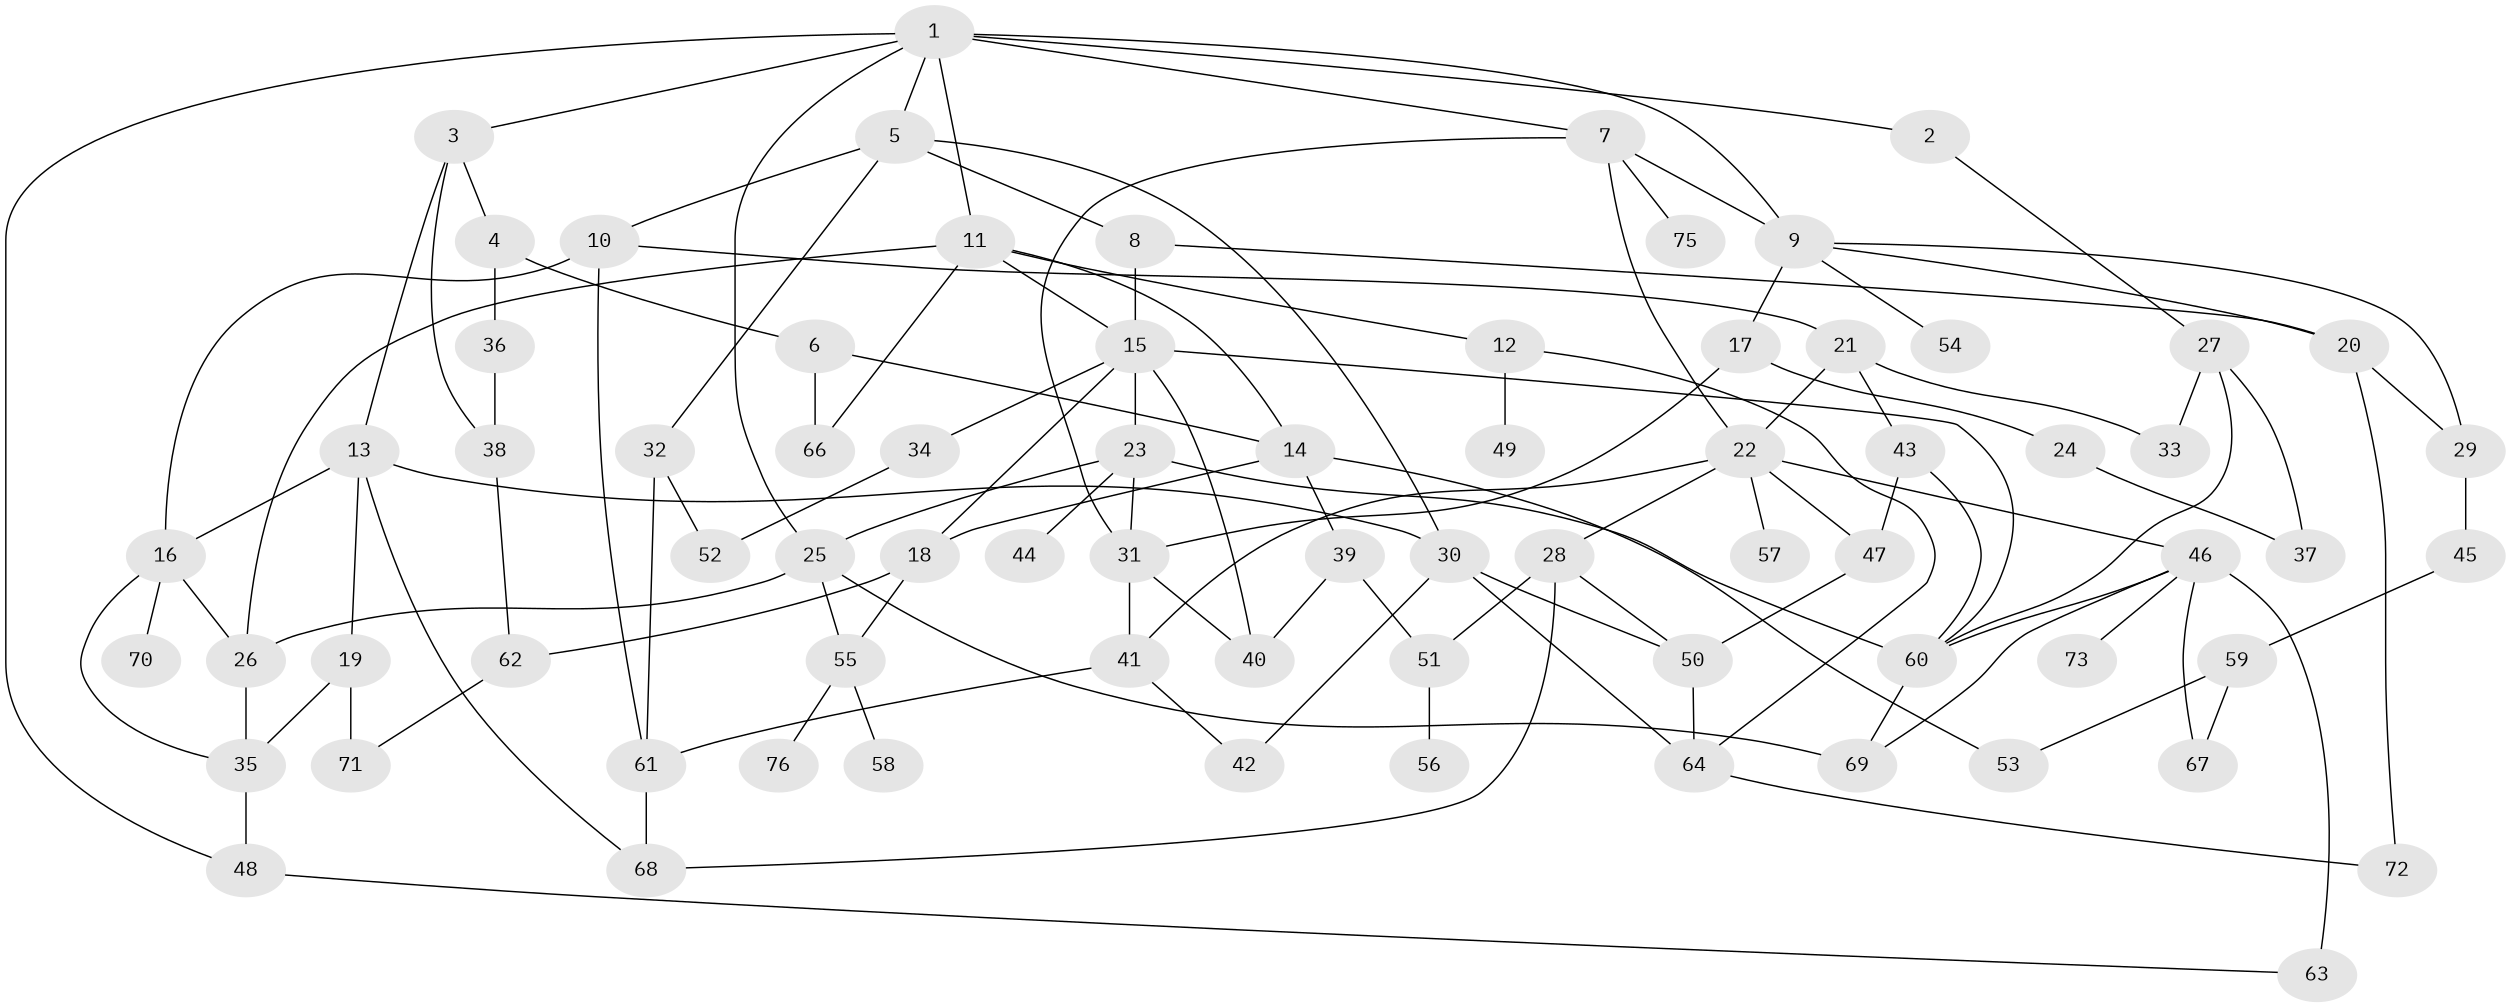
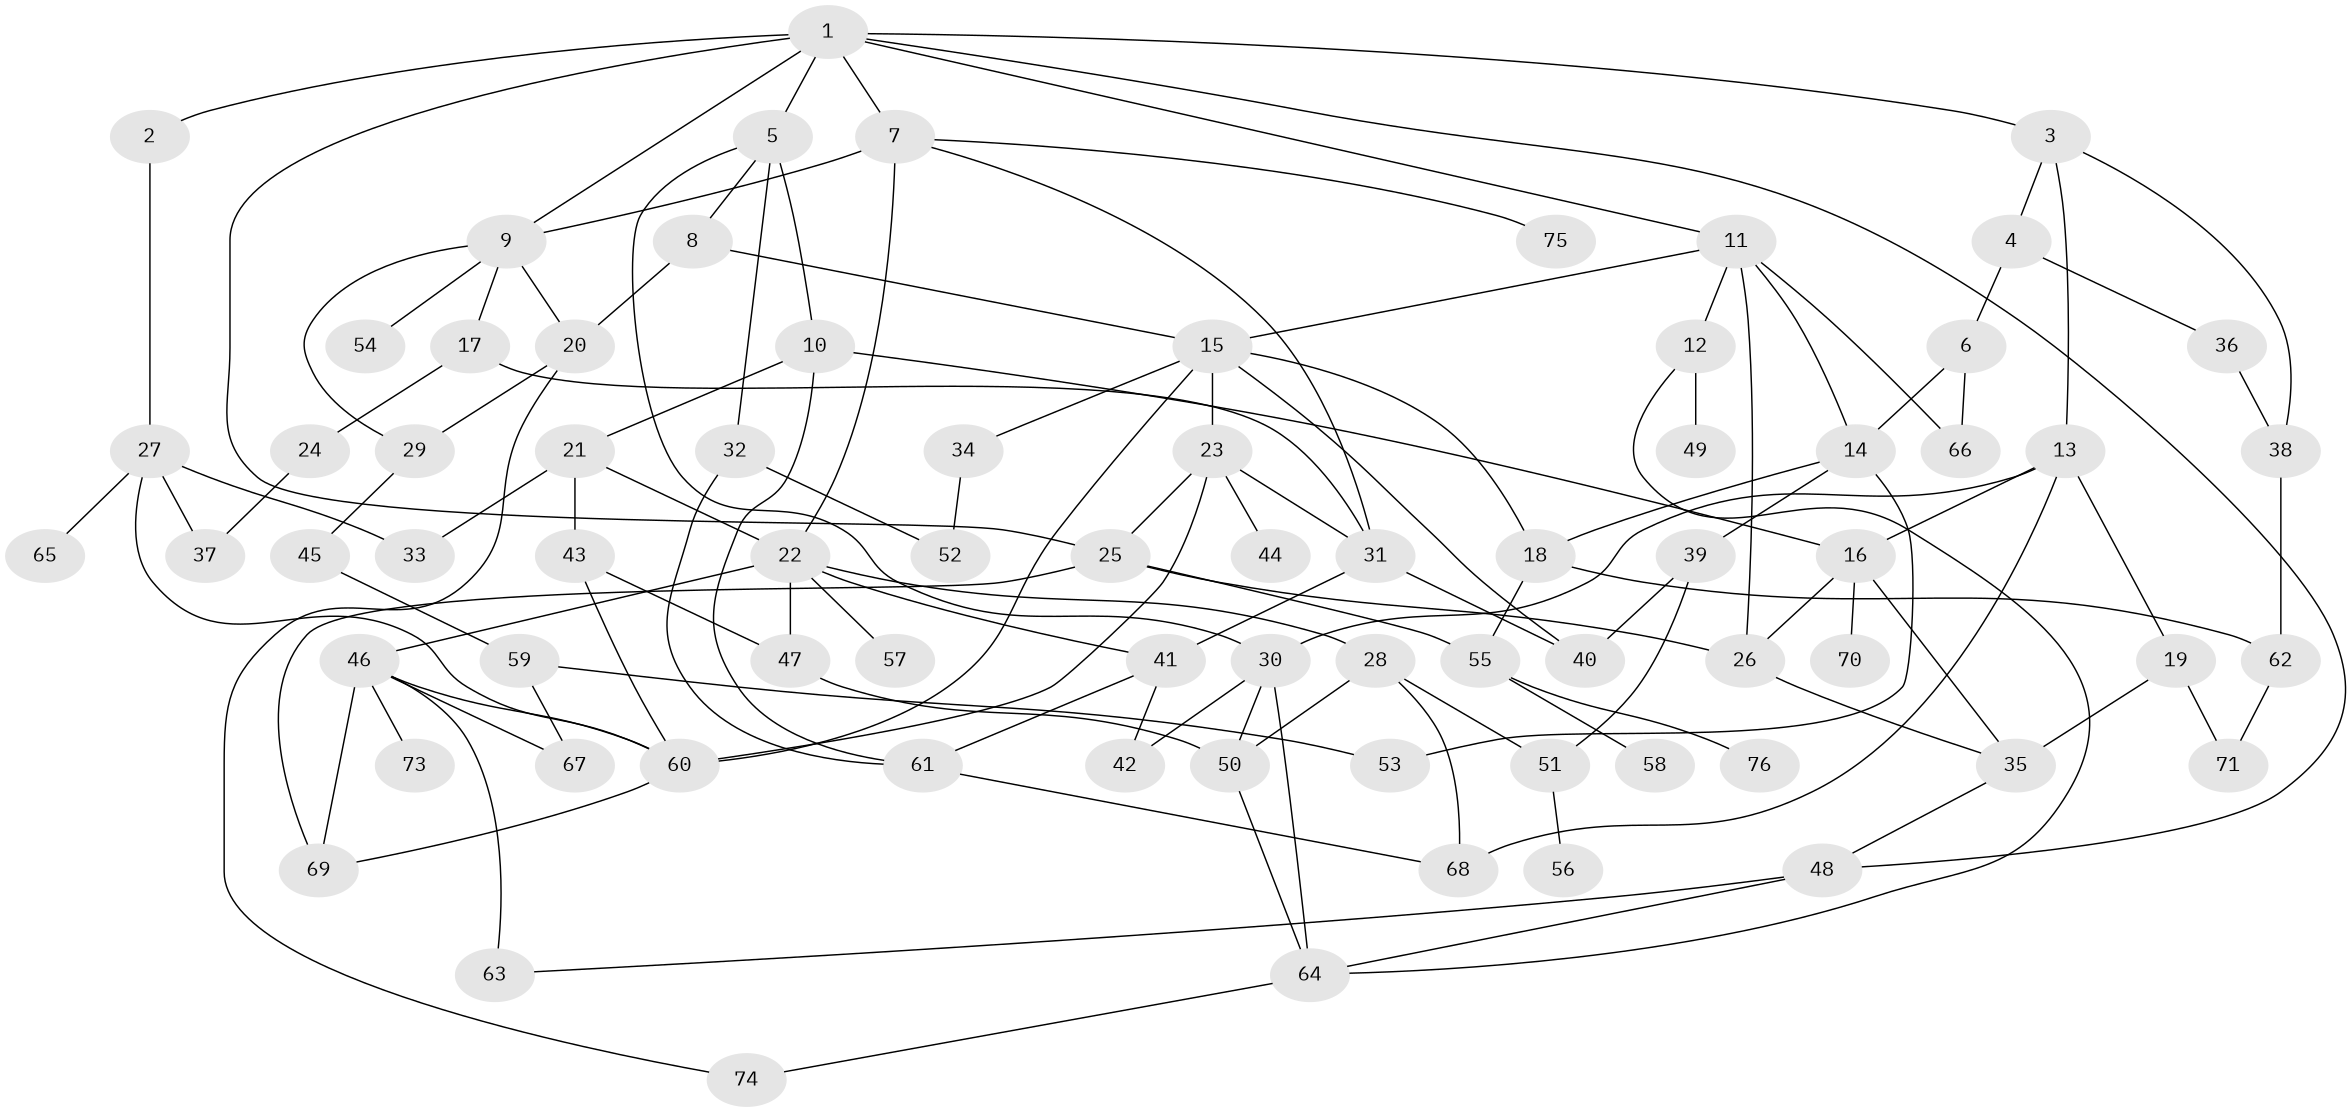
node "65": added
node "72": label "72" -> "74"
edge "48" -- "64": added
